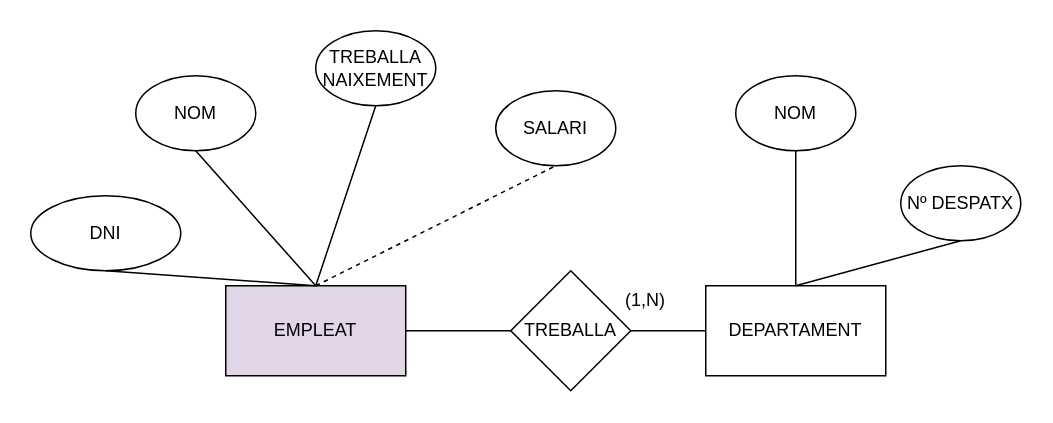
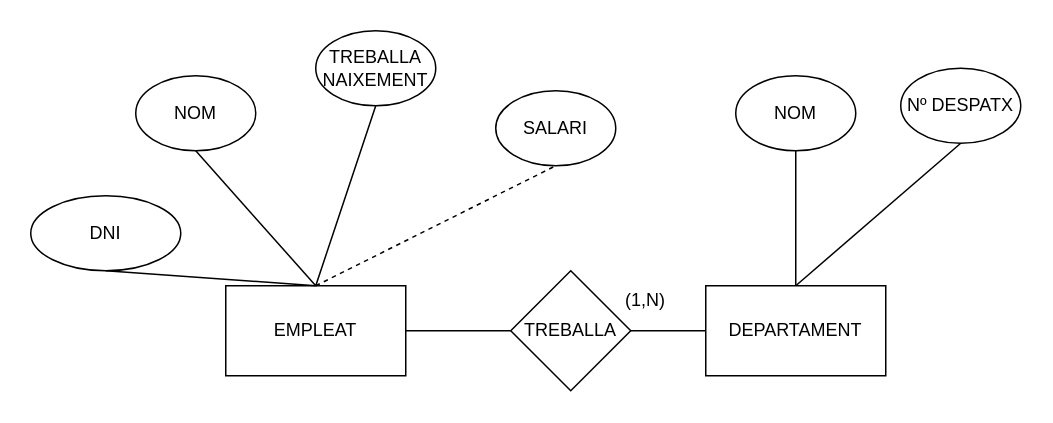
node "Nº DESPATX": moved (961, 203) -> (961, 106)
node "EMPLEAT": fillcolor #e1d5e7 -> #ffffff
